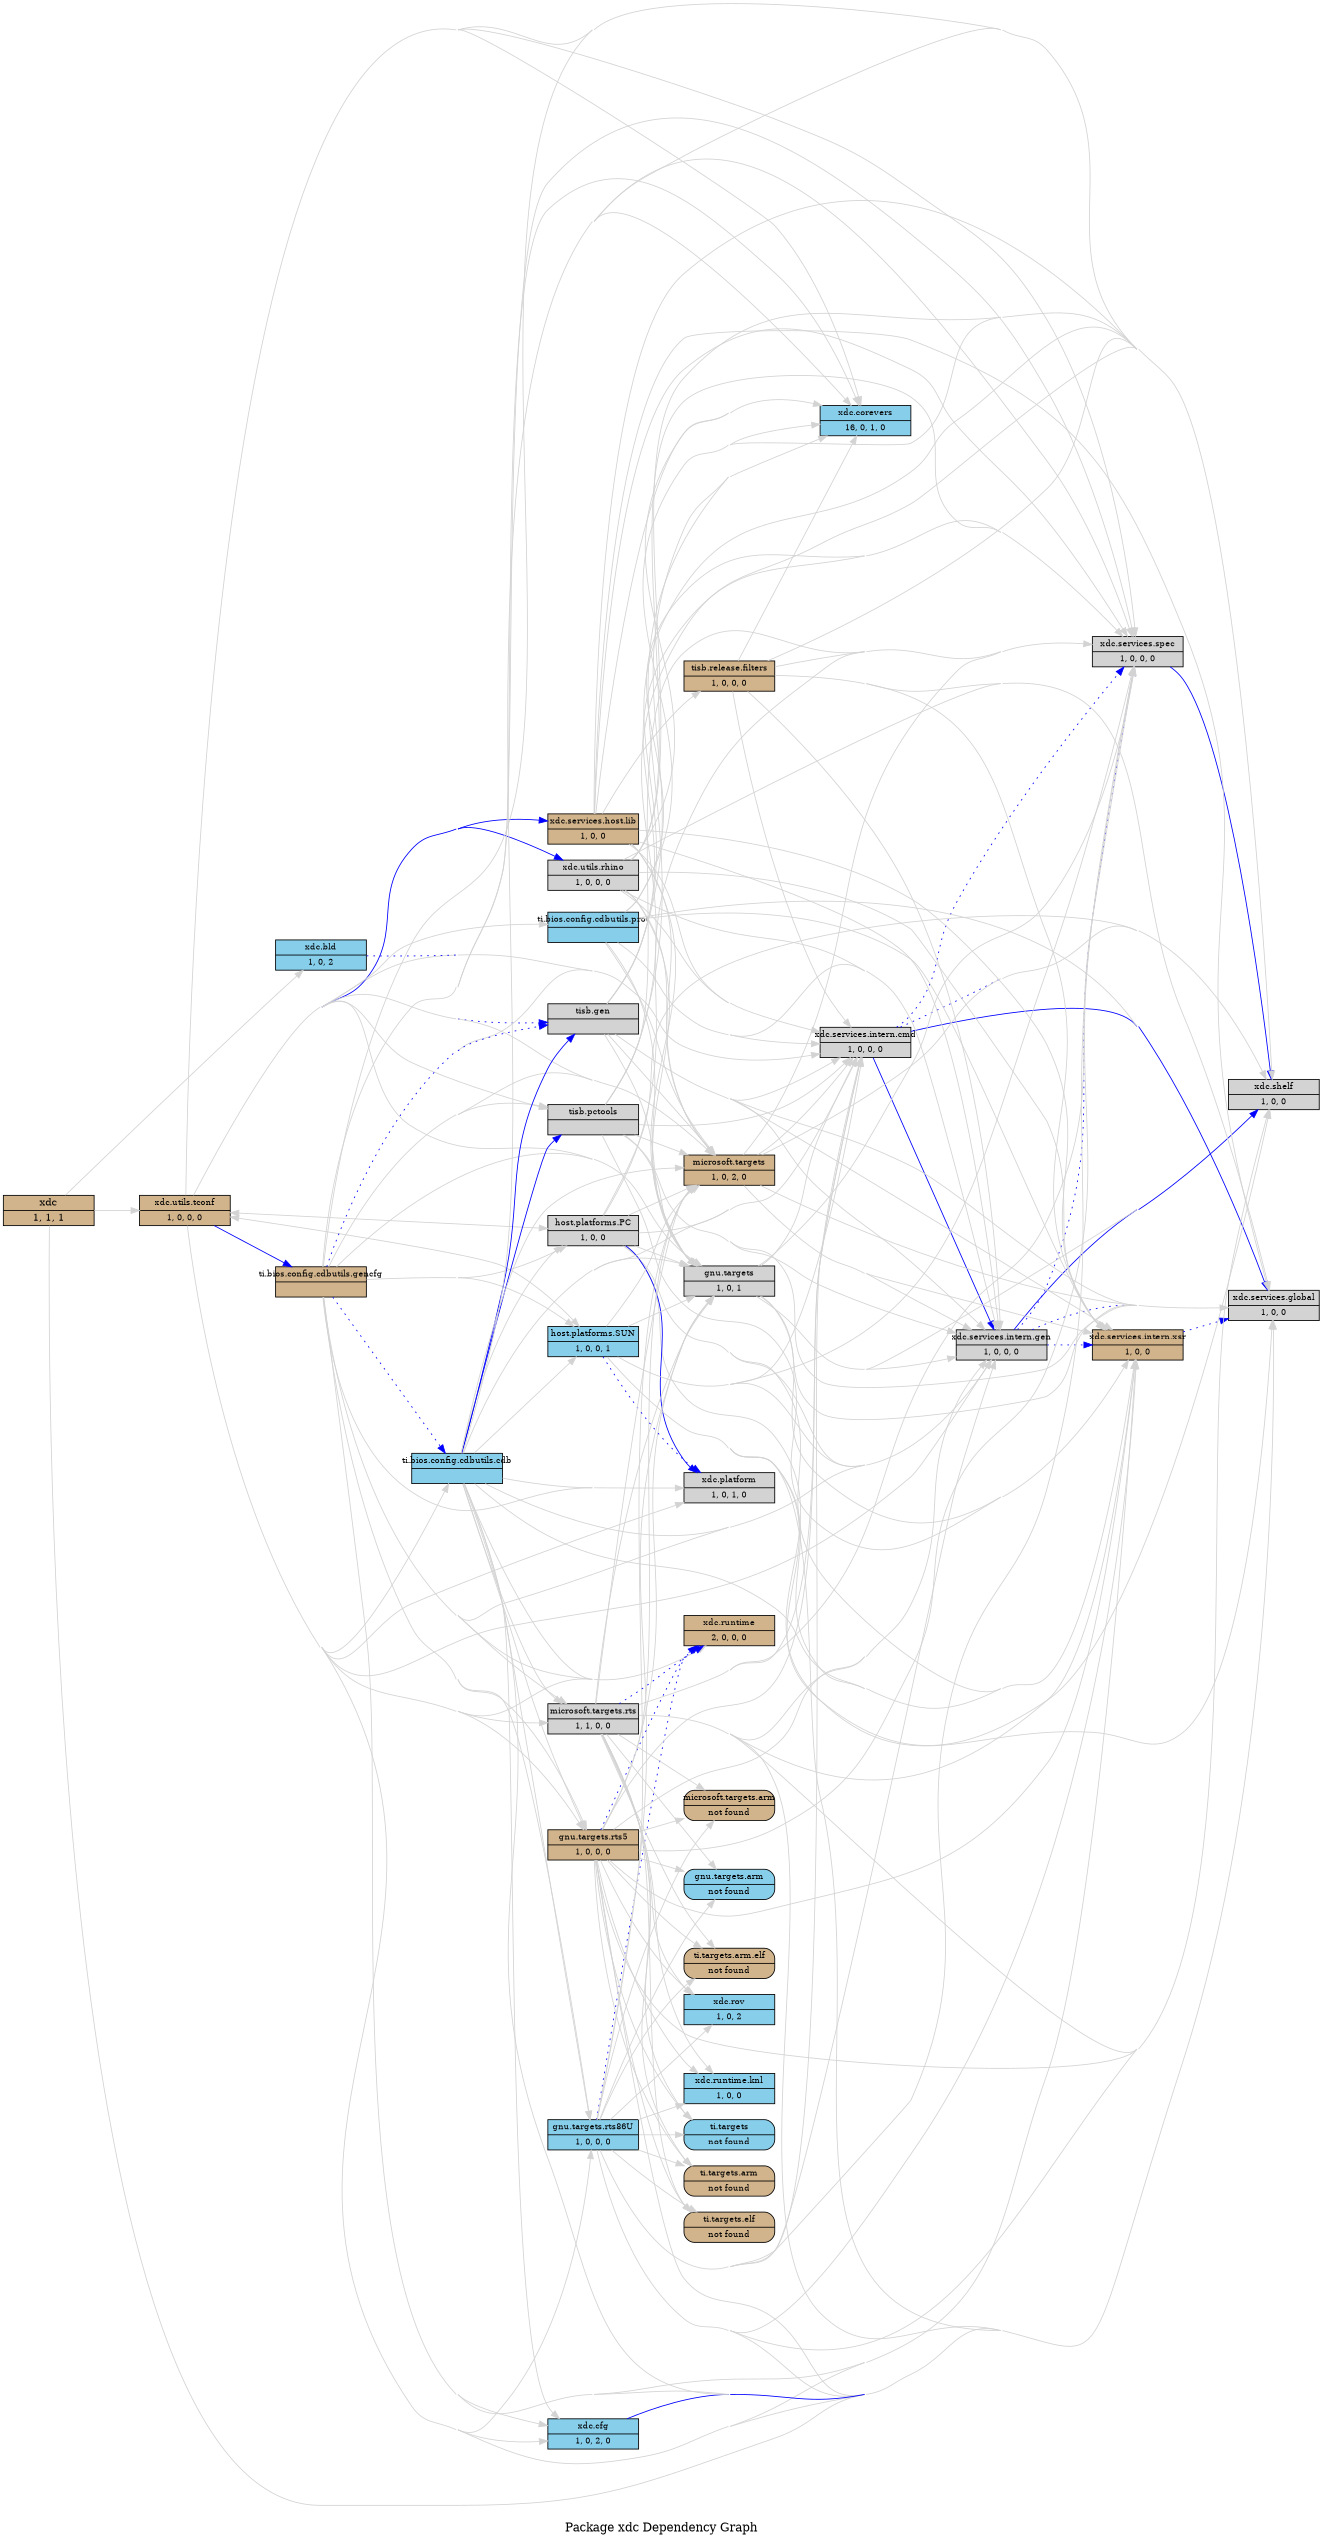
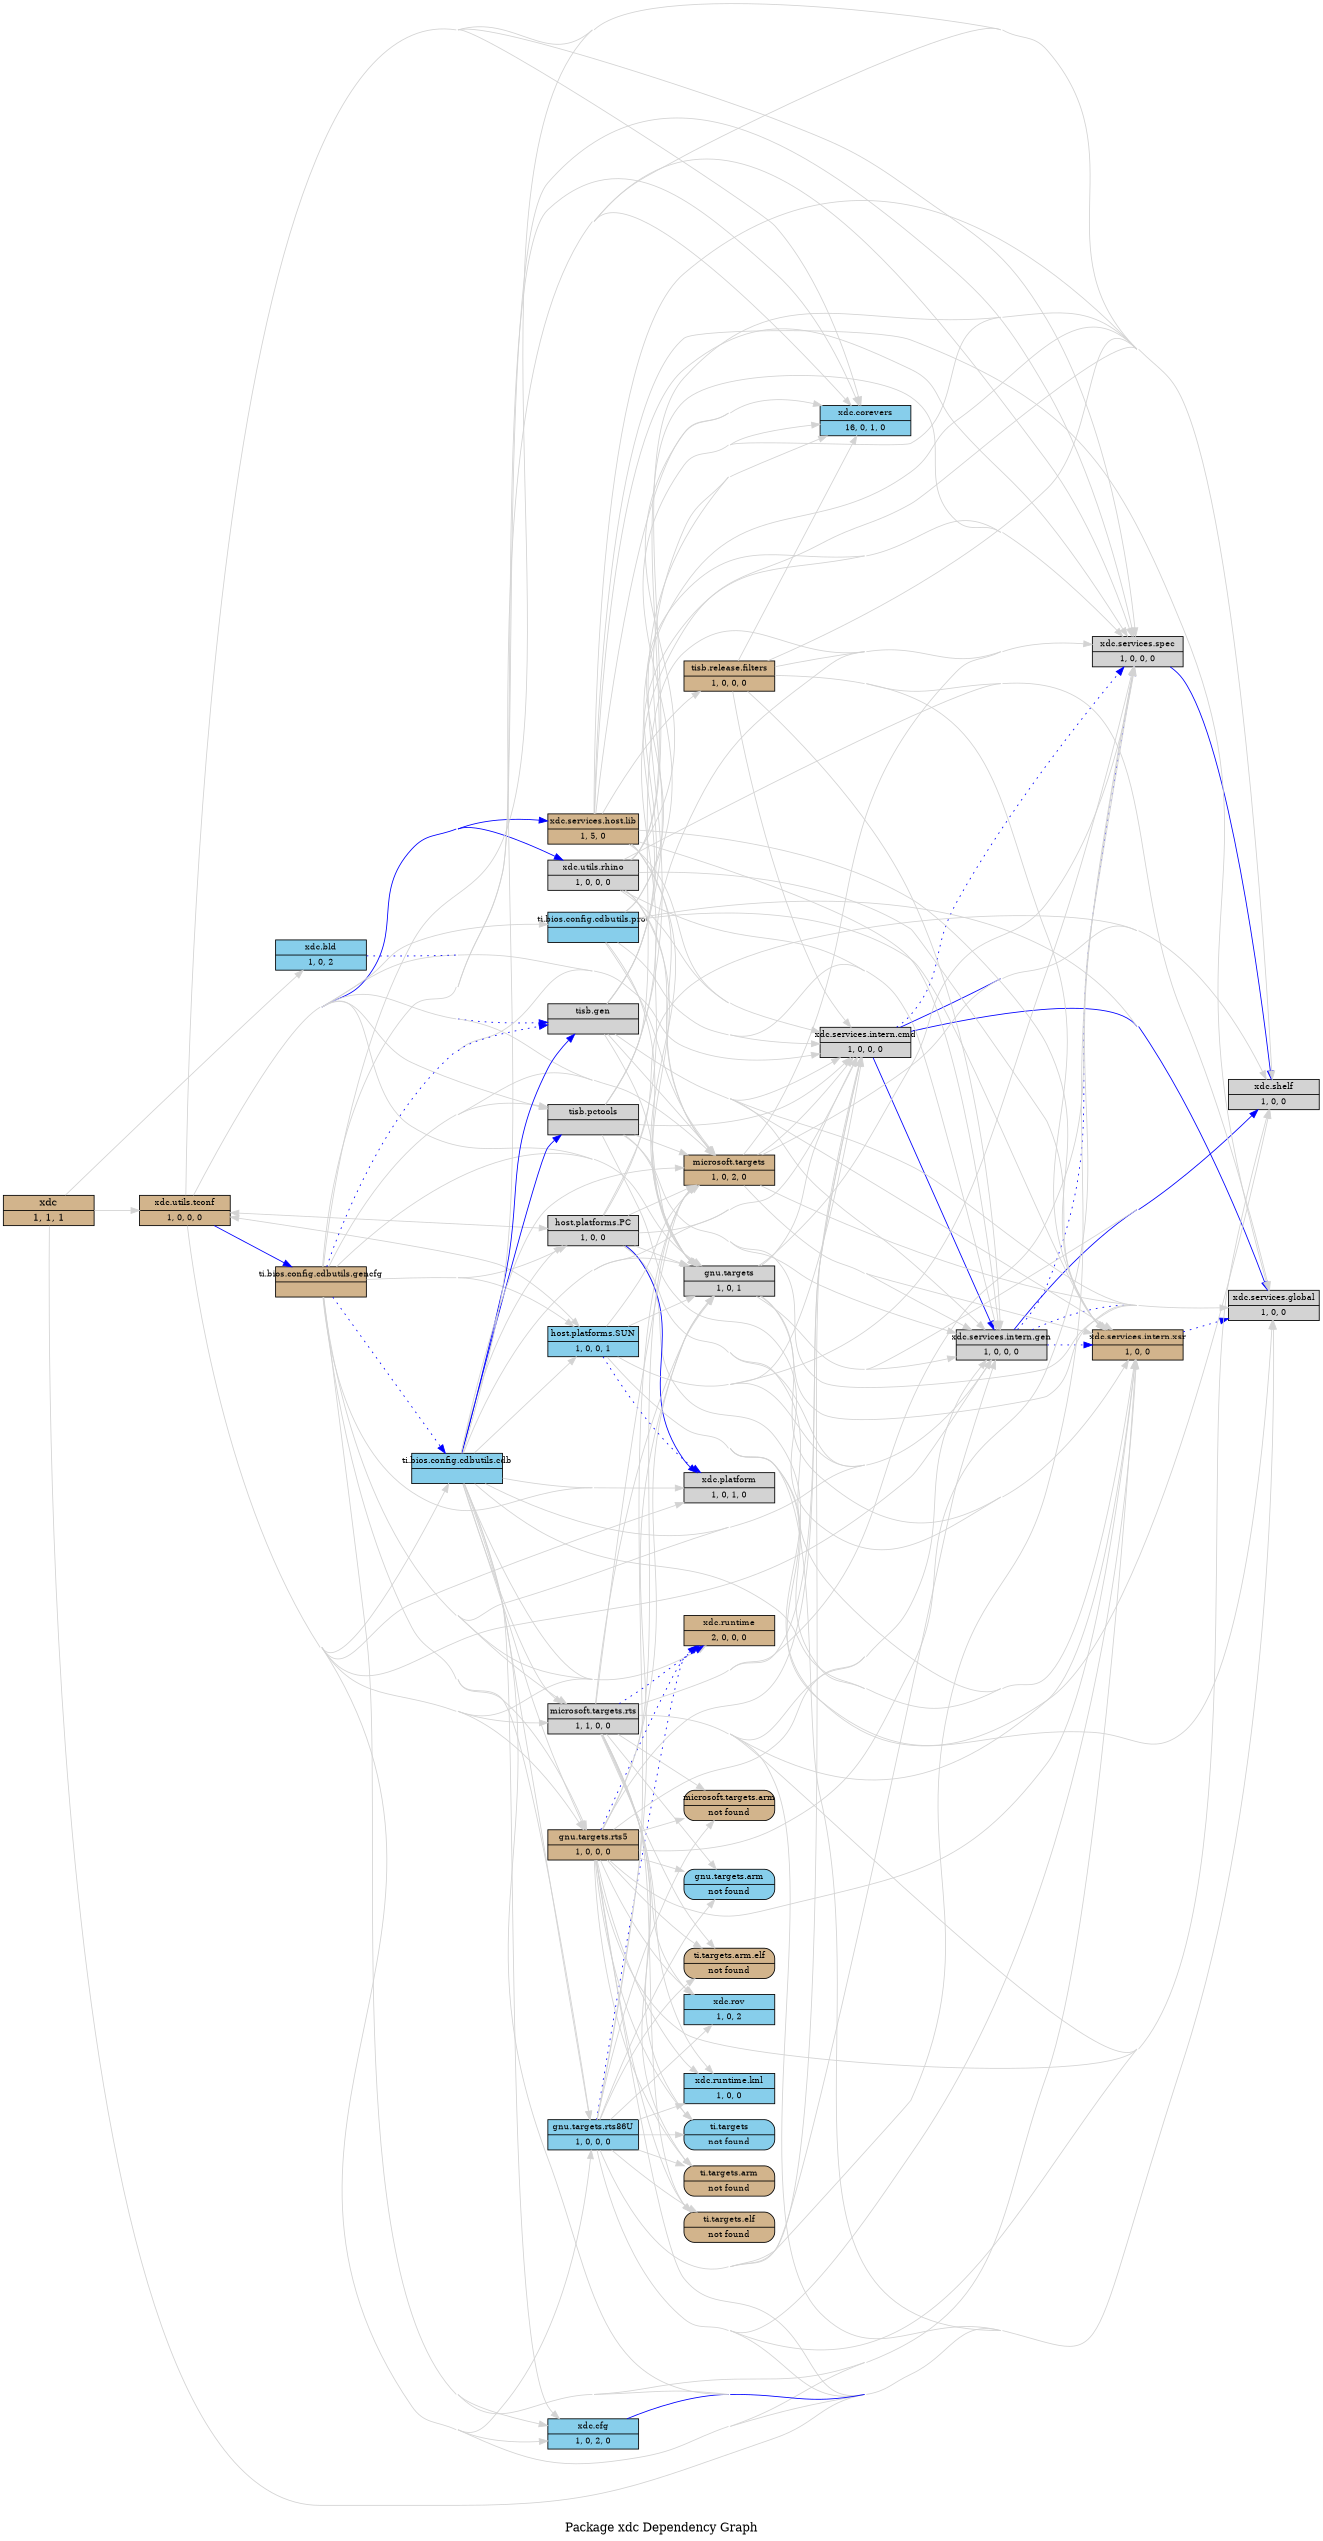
node "xdc.services.host.lib": text "1, 0, 0" -> "1, 5, 0"
edge "xdc.services.intern.cmd" -> "xdc.shelf": style dotted -> solid
